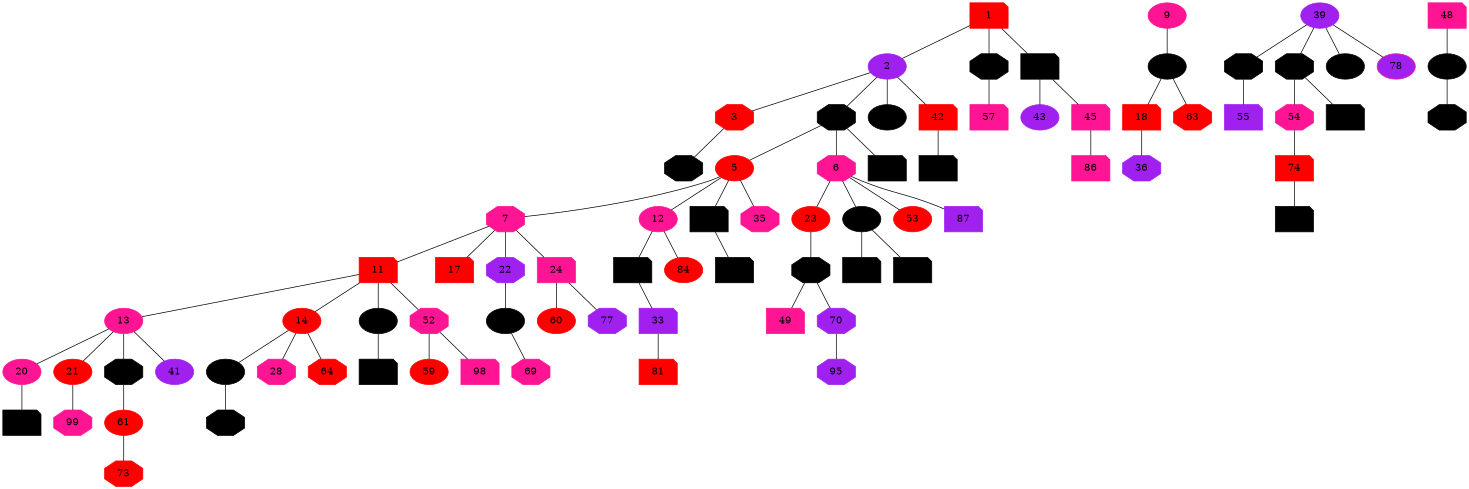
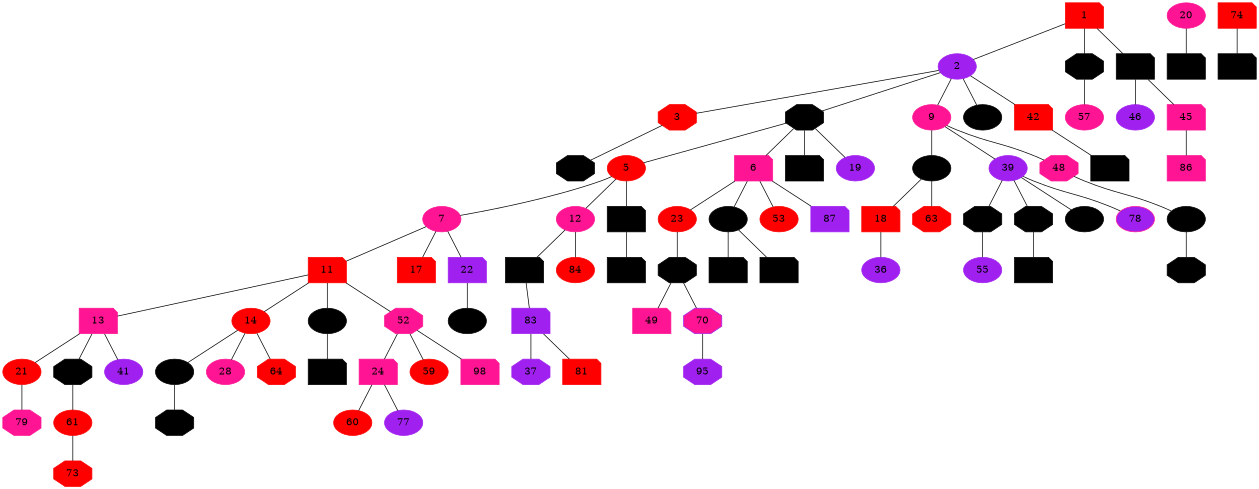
node "48": shape note -> octagon
edge "2" -- "9": added
node "57": shape note -> ellipse
node "43": label "43" -> "46"
node "55": shape note -> ellipse
node "54": removed
edge "9" -- "39": added
edge "9" -- "48": added
node "6": shape octagon -> note
node "19": added
node "36": shape octagon -> ellipse
node "7": shape octagon -> ellipse
node "35": removed
edge "7" -- "24": now "52" -- "24"
node "22": shape octagon -> note
node "13": shape ellipse -> note
node "77": shape octagon -> ellipse
node "33": label "33" -> "83"
node "70": fillcolor purple -> deeppink
edge "13" -- "20": removed
node "28": shape octagon -> ellipse
node "37": added
node "69": removed
node "99": label "99" -> "79"
